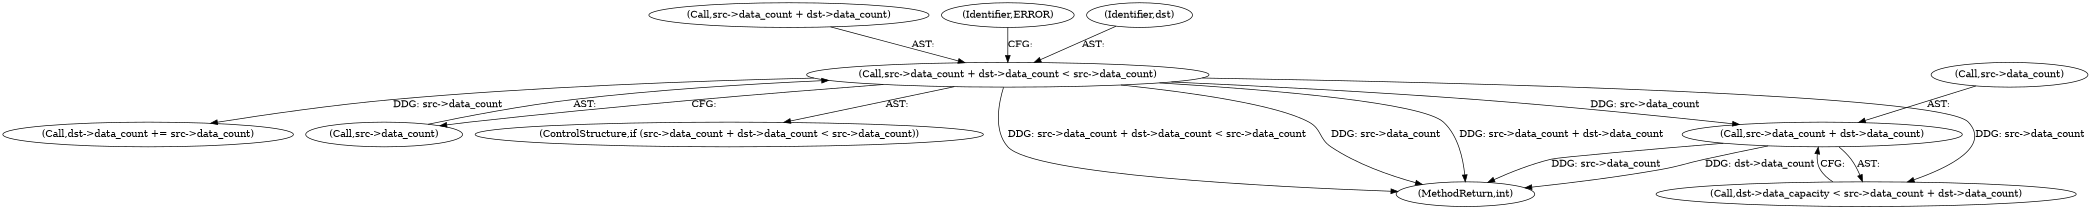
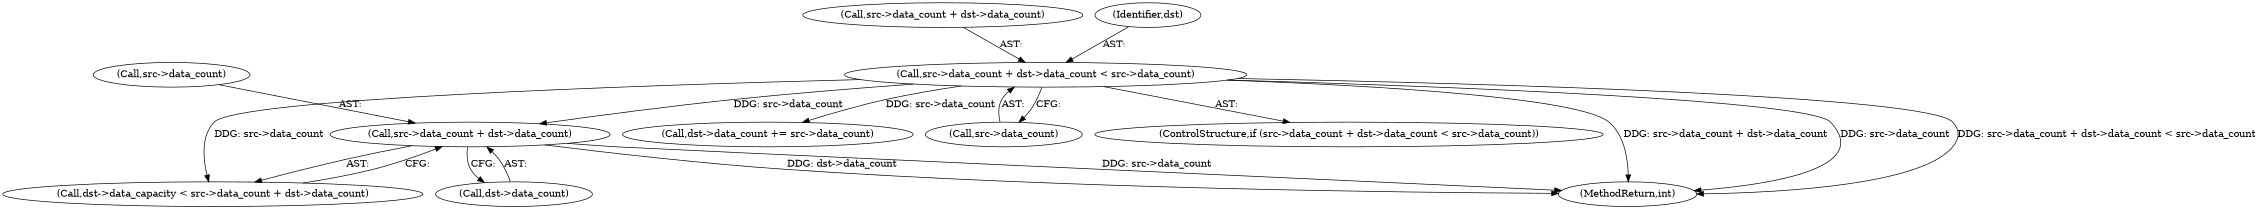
node "(Identifier,ERROR)": removed
node "(Call,dst->data_count)": added
